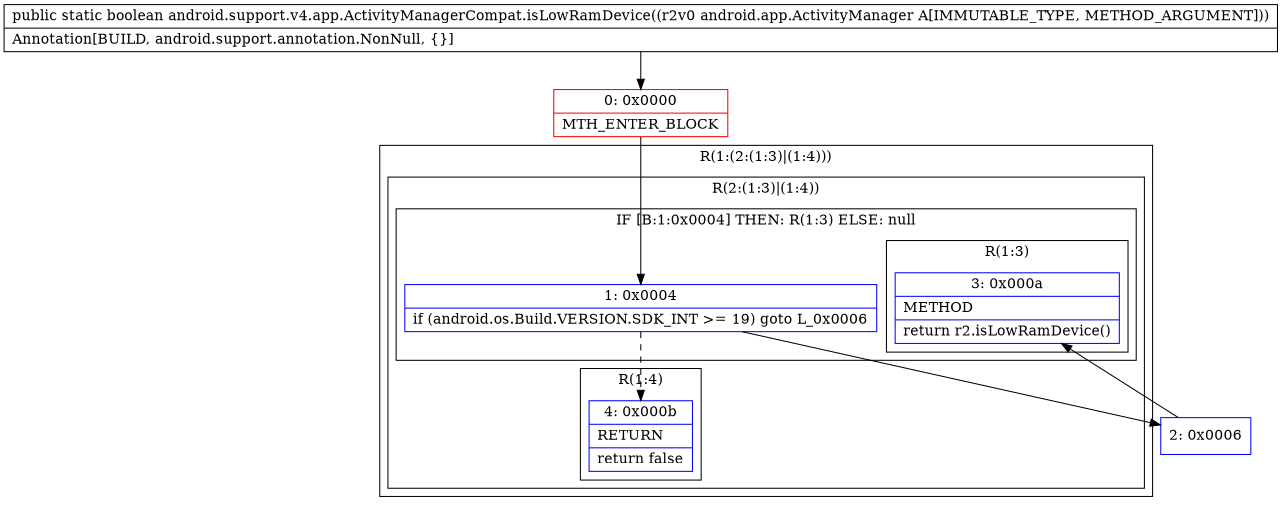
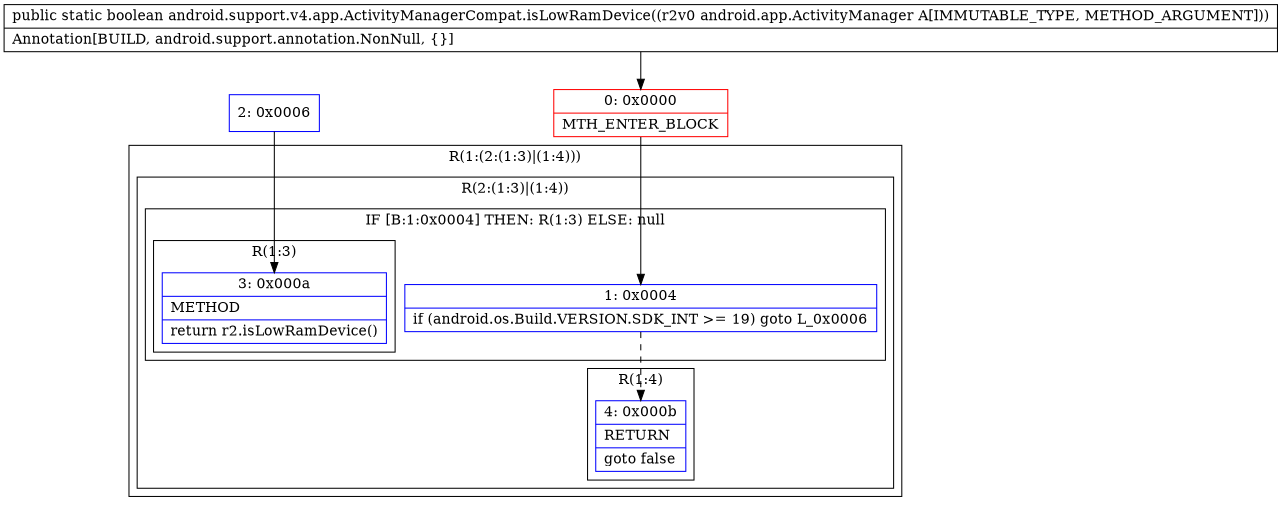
edge "1: 0x0004" -> "2: 0x0006": removed
node "4: 0x000b": text "return false" -> "goto false"
